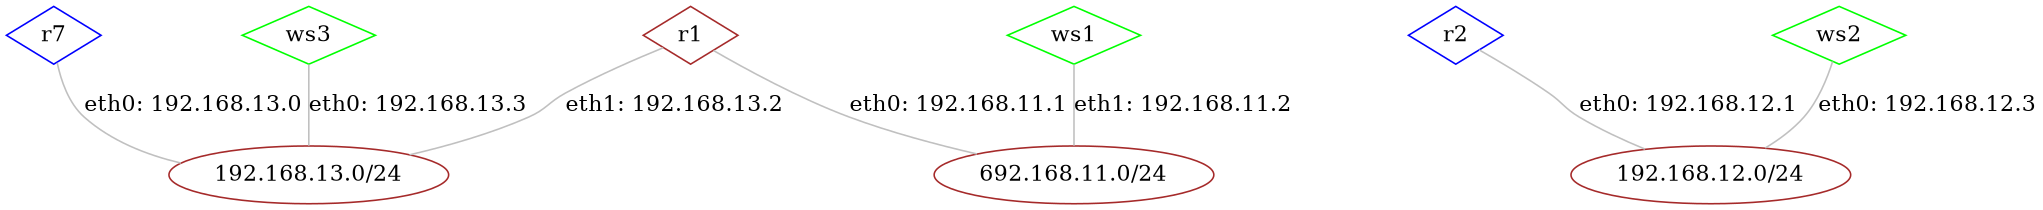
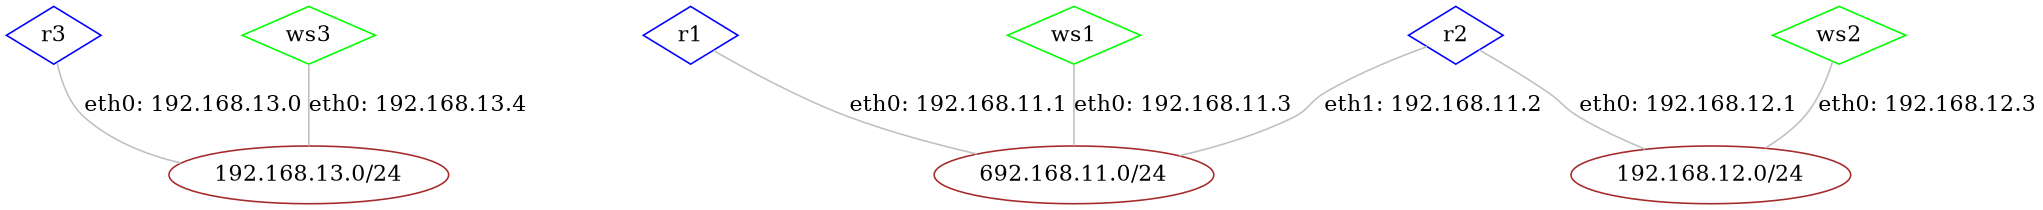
node "r7": label "r7" -> "r3"
node "r1": color brown -> blue
edge "ws3" -- "192.168.13.0/24": label "eth0: 192.168.13.3" -> "eth0: 192.168.13.4"
edge "ws1" -- "692.168.11.0/24": label "eth1: 192.168.11.2" -> "eth0: 192.168.11.3"
edge "r2" -- "692.168.11.0/24": added, label "eth1: 192.168.11.2"
edge "r1" -- "192.168.13.0/24": removed, label "eth1: 192.168.13.2"
